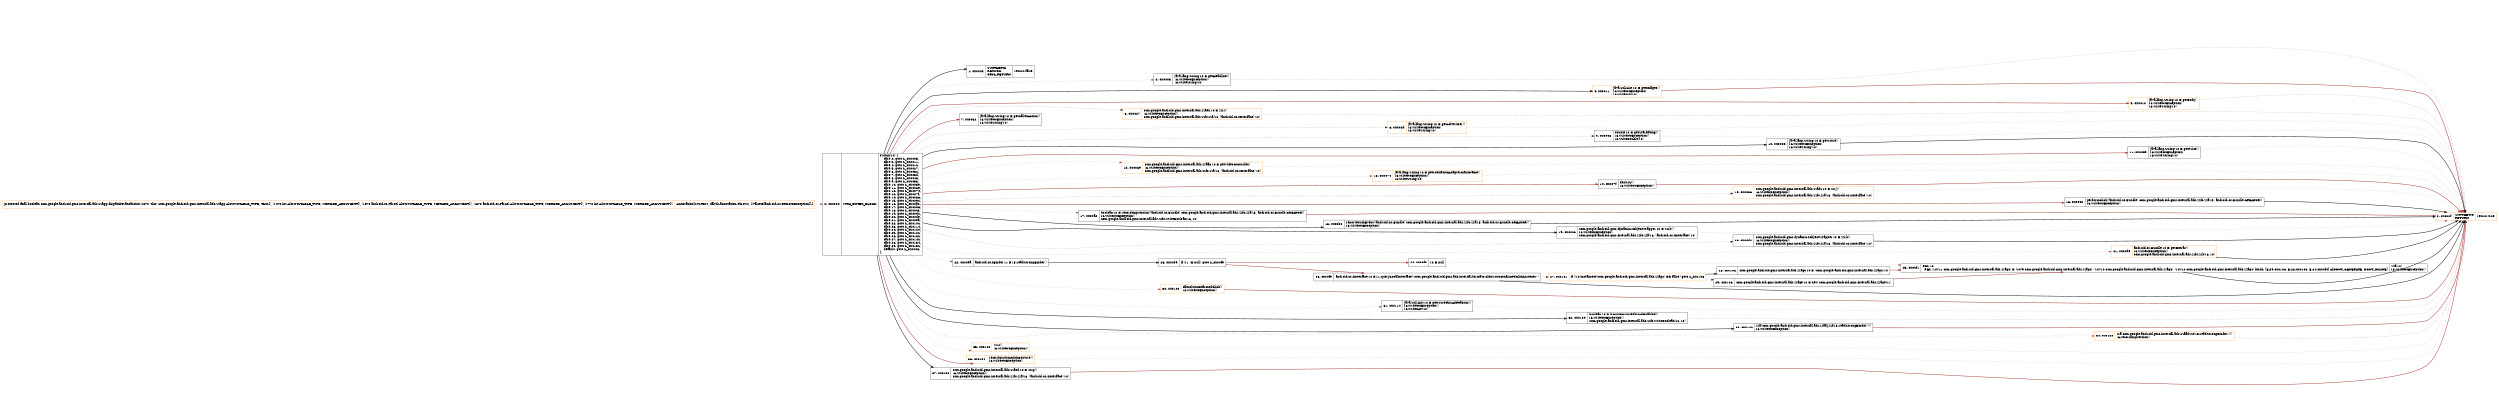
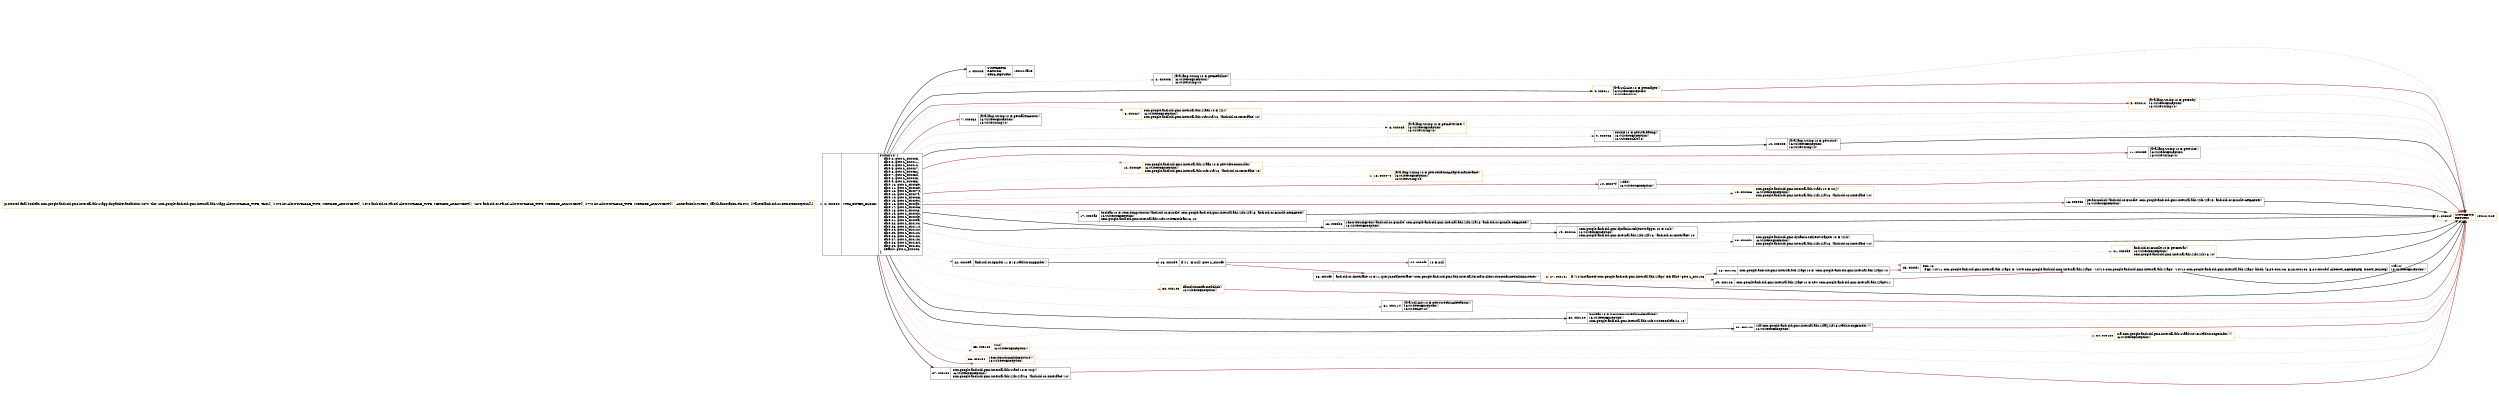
node "14: 0x007f": text "destroy()" -> "zzaaf()"
edge "17: 0x00a2" -> "3: 0x000f": color brown -> black
node "34: 0x013c": text "r6.recordImpression()" -> "r6.writeNoException()"
